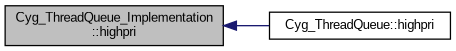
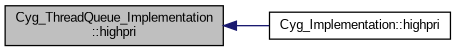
node "Cyg_ThreadQueue::highpri": label "Cyg_ThreadQueue::highpri" -> "Cyg_Implementation::highpri"
